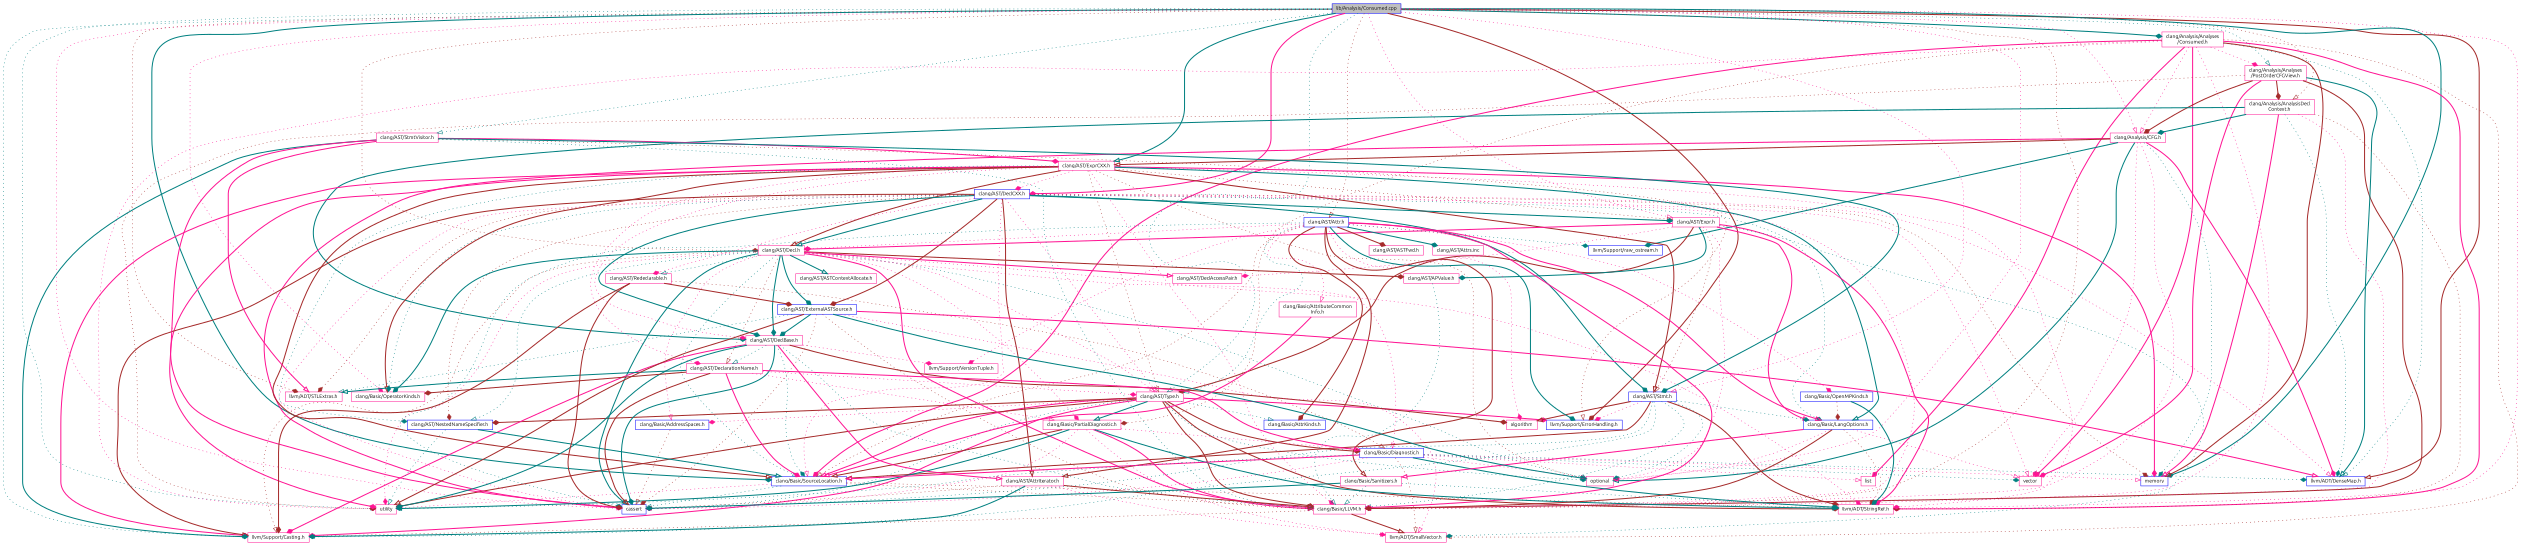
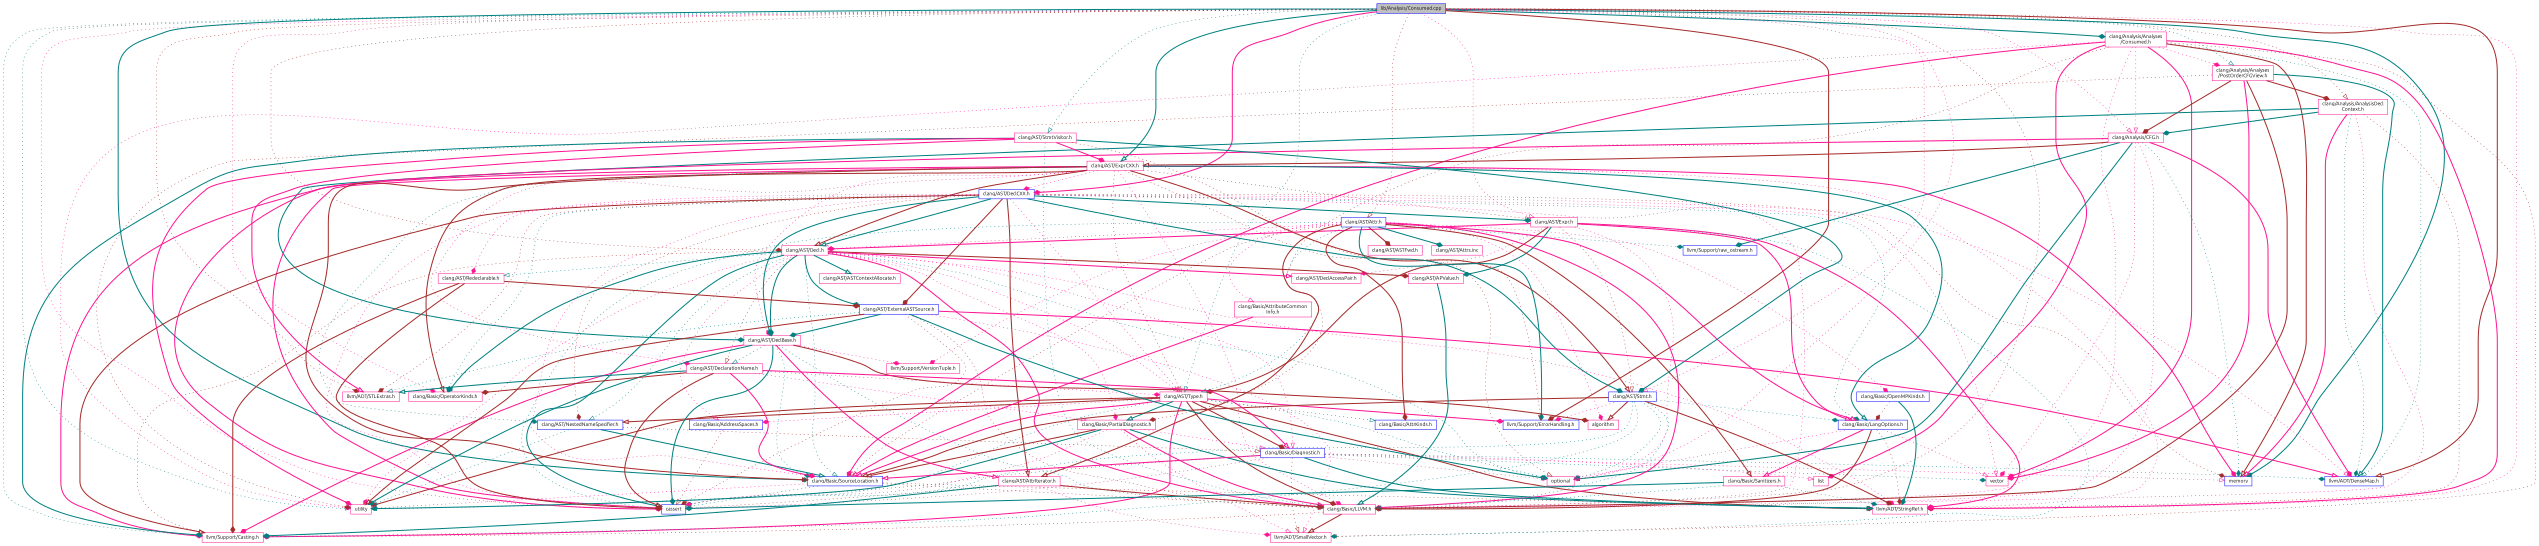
edge "clang/AST/Redeclarable.h" -> "clang/Basic/Diagnostic.h": now "clang/AST/NestedNameSpecifier.h" -> "clang/Basic/Diagnostic.h"
edge "clang/AST/Type.h" -> "clang/AST/NestedNameSpecifier.h": arrowhead diamond -> onormal
edge "clang/AST/APValue.h" -> "clang/Basic/LLVM.h": style dotted -> bold
